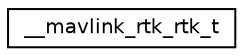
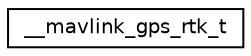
node "__mavlink_rtk_rtk_t": label "__mavlink_rtk_rtk_t" -> "__mavlink_gps_rtk_t"
